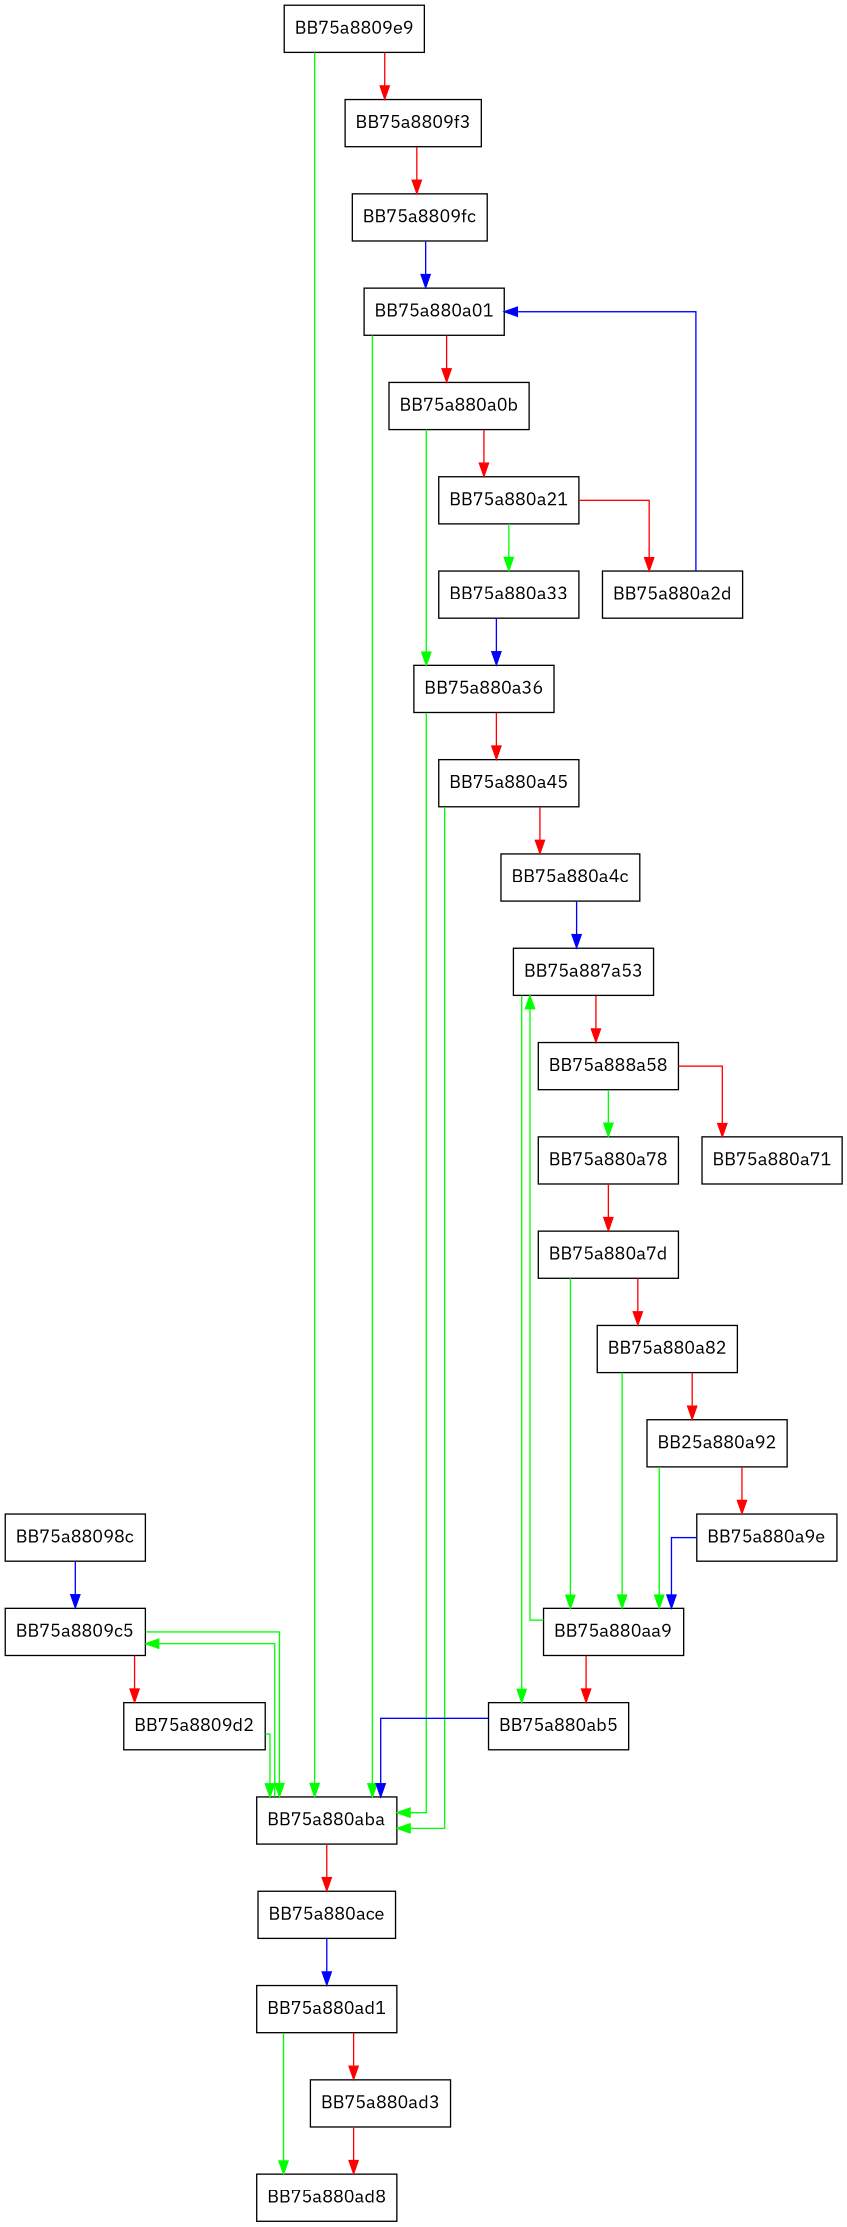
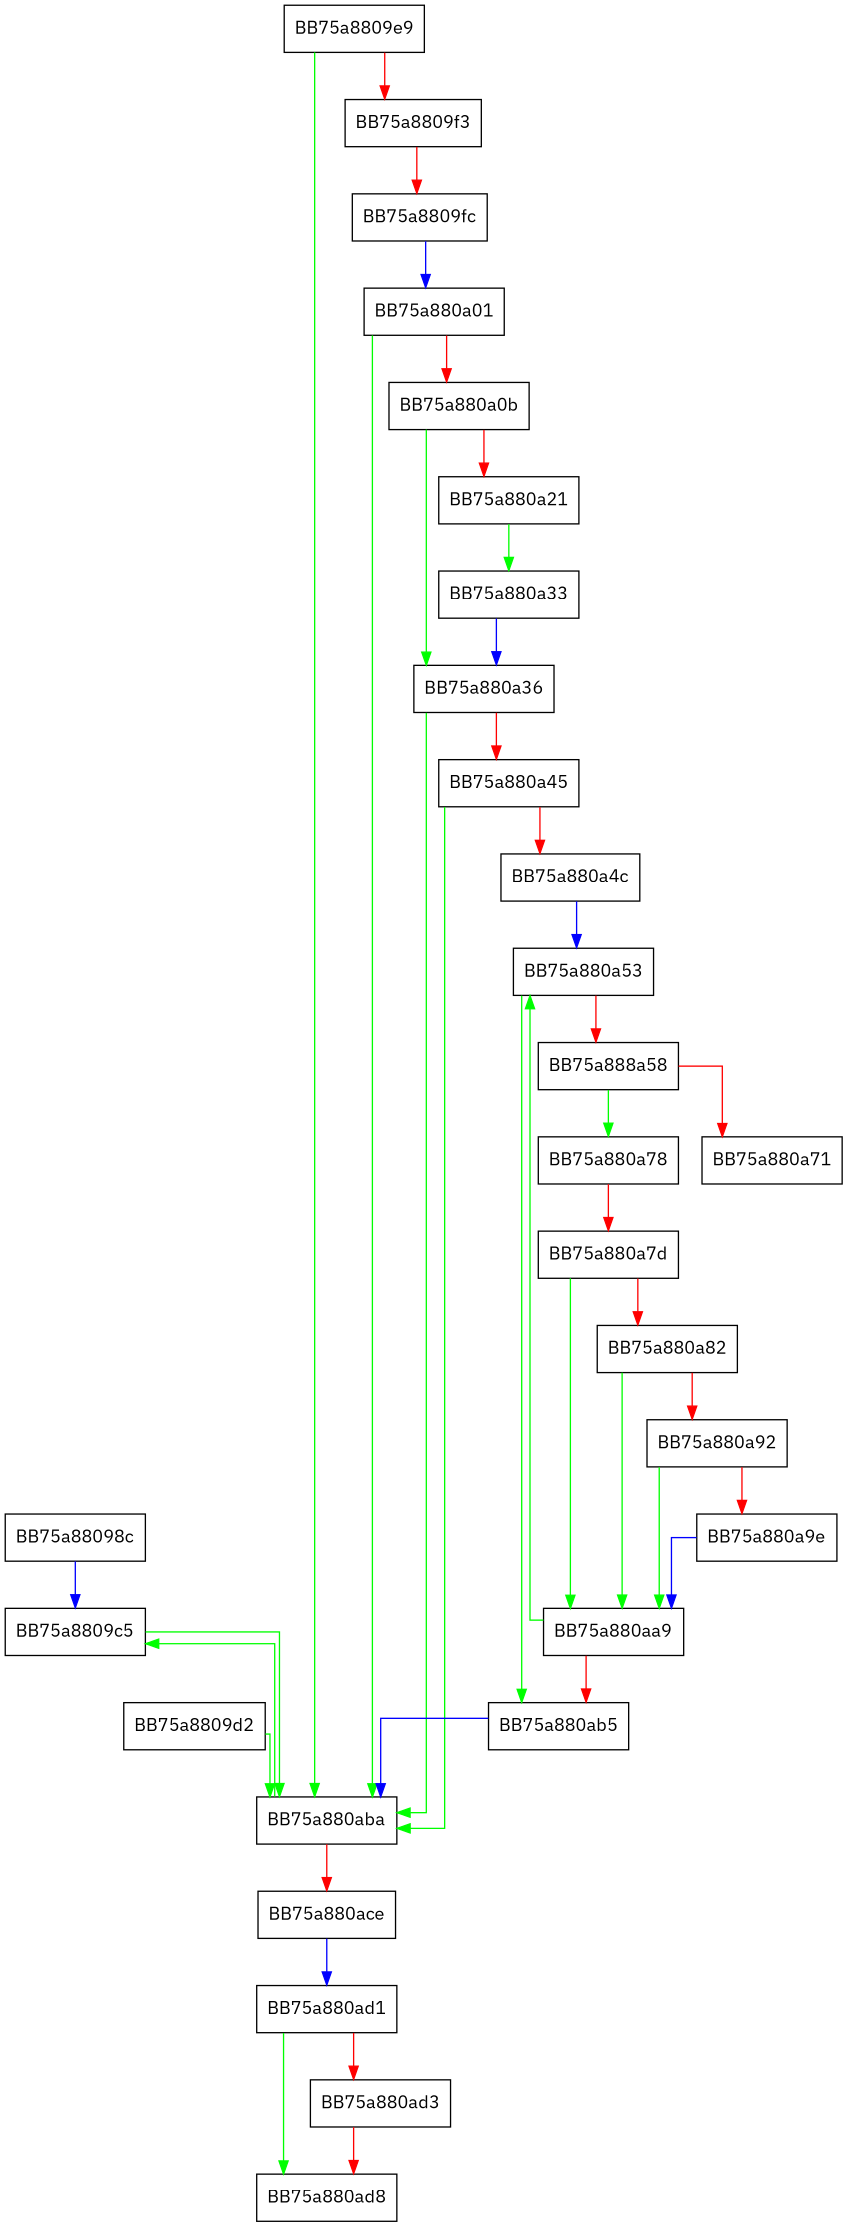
node "BB75a880a2d": removed
node "BB75a887a53": label "BB75a887a53" -> "BB75a880a53"
node "BB25a880a92": label "BB25a880a92" -> "BB75a880a92"
edge "BB75a8809c5" -> "BB75a8809d2": removed
